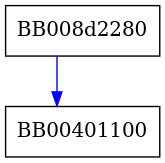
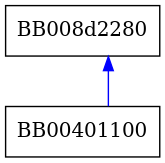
edge "BB008d2280" -> "BB00401100": reversed
